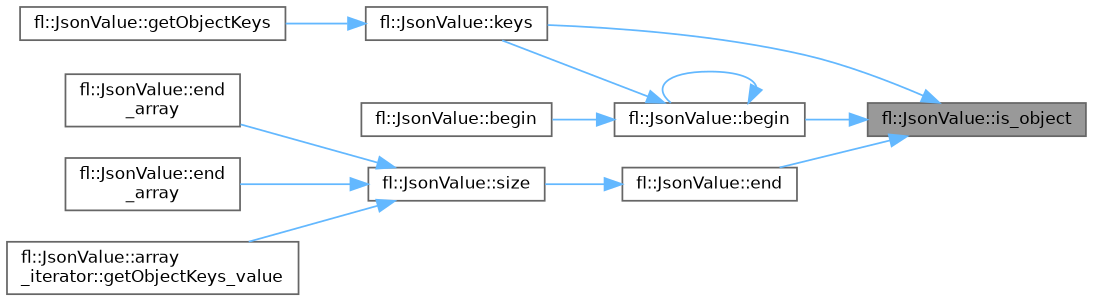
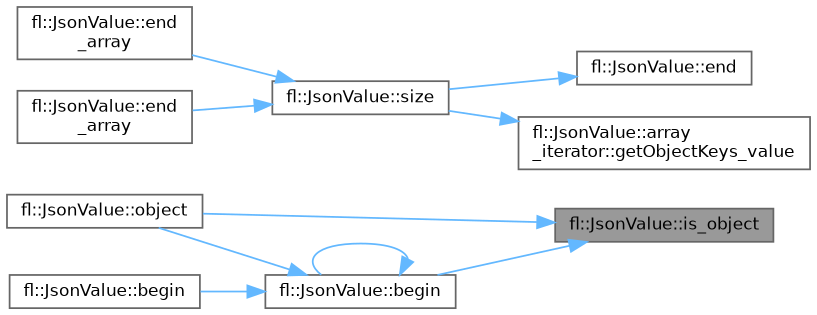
node "fl::JsonValue::getObjectKeys": removed
node "fl::JsonValue::keys": label "fl::JsonValue::keys" -> "fl::JsonValue::object"
edge "fl::JsonValue::end" -> "fl::JsonValue::is_object": removed
edge "fl::JsonValue::array _iterator::getObjectKeys_value" -> "fl::JsonValue::size": reversed
